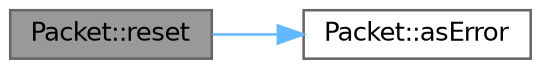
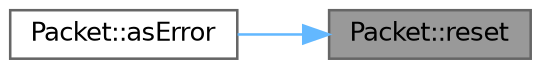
edge "Packet::reset" -> "Packet::asError": reversed
